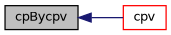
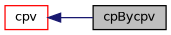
edge "cpv" -> "cpBycpv": reversed
